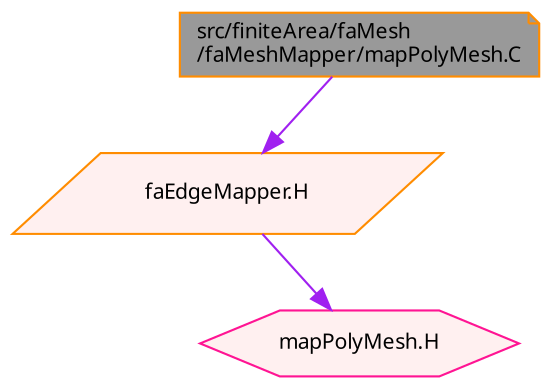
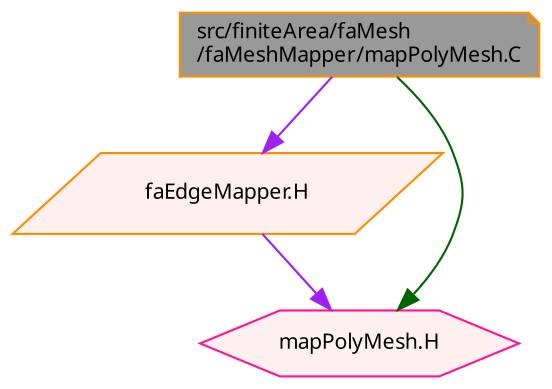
edge "src/finiteArea/faMesh /faMeshMapper/mapPolyMesh.C" -> "mapPolyMesh.H": added
